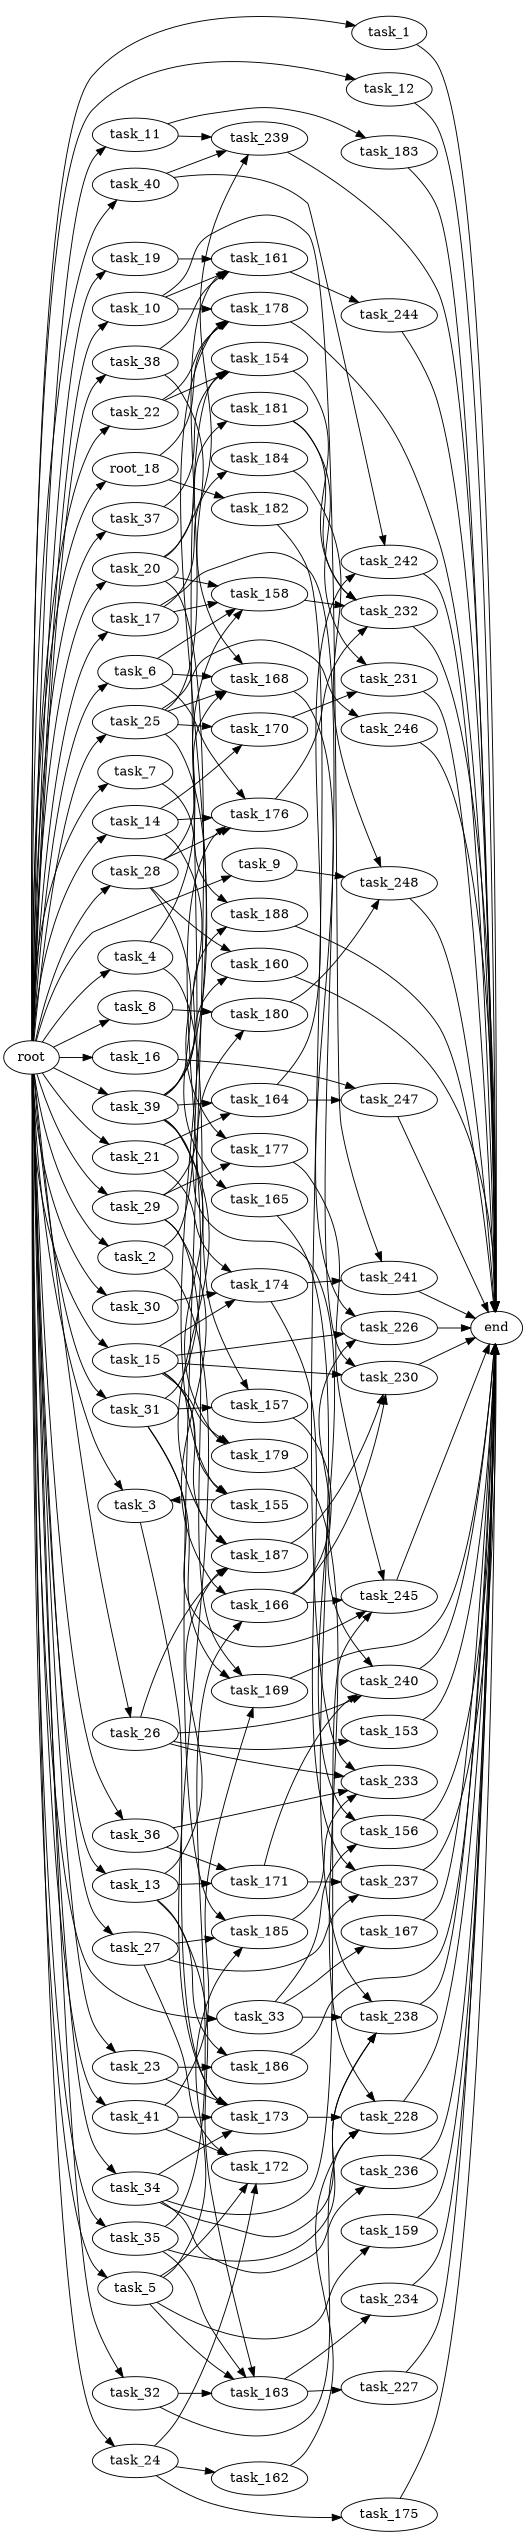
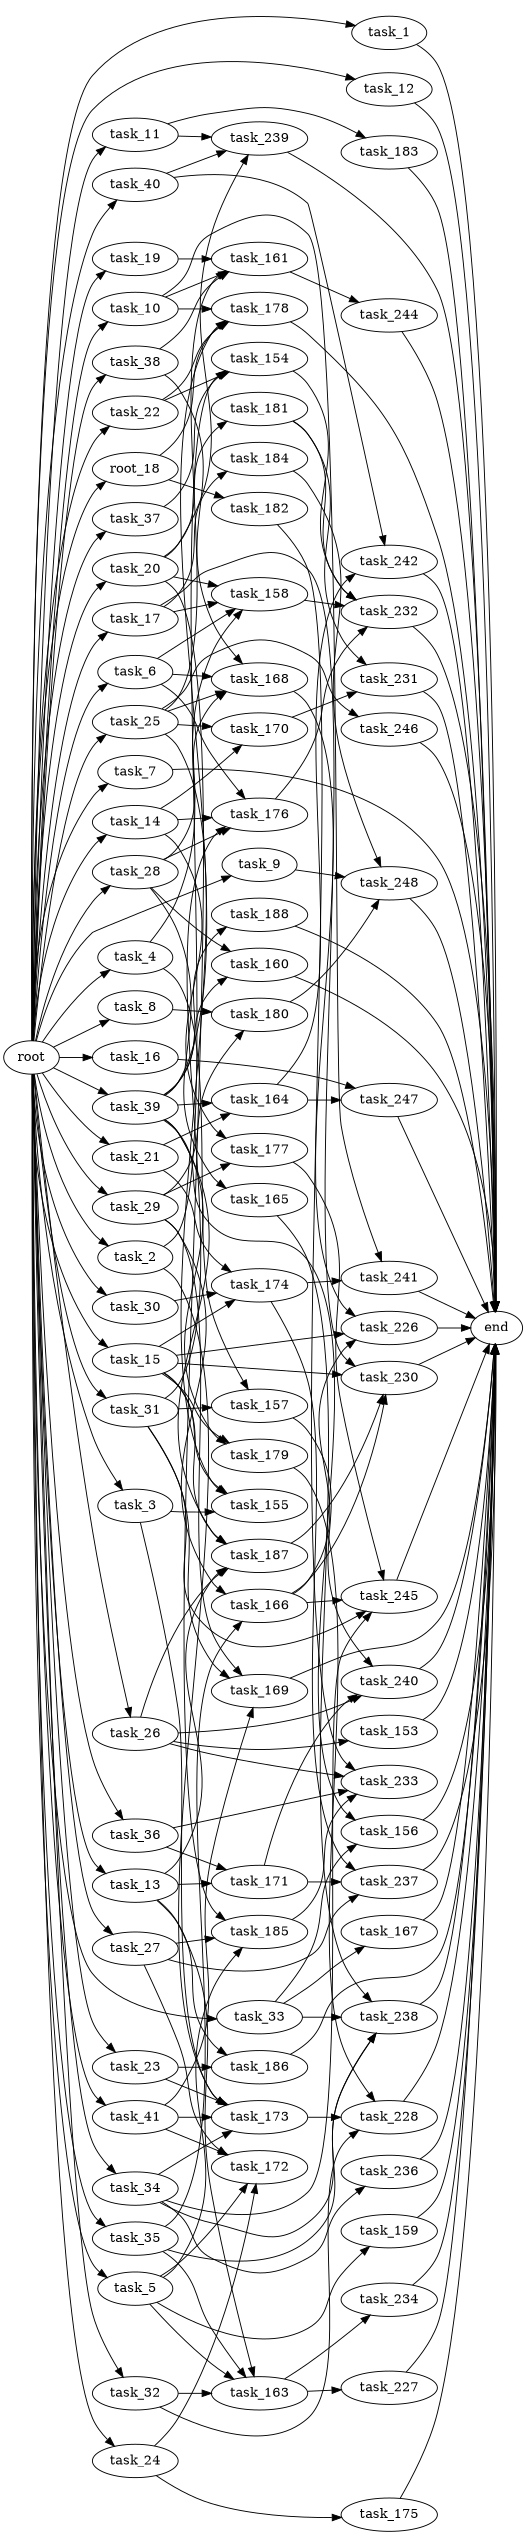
edge "task_7" -> "task_188": now "task_7" -> "end"
edge "task_155" -> "task_3": reversed
node "task_162": removed
